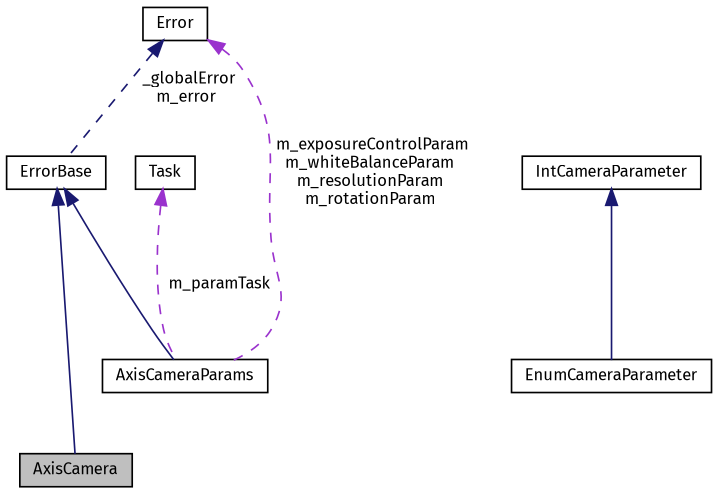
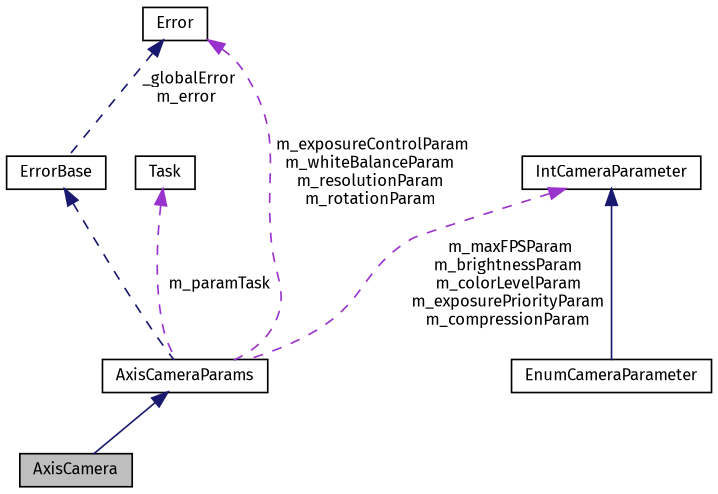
edge "AxisCameraParams" -> "IntCameraParameter": added, label "m_maxFPSParam m_brightnessParam m_colorLevelParam m_exposurePriorityParam m_compressionParam"
edge "AxisCameraParams" -> "ErrorBase": style solid -> dashed
edge "AxisCamera" -> "ErrorBase": now "AxisCamera" -> "AxisCameraParams"
